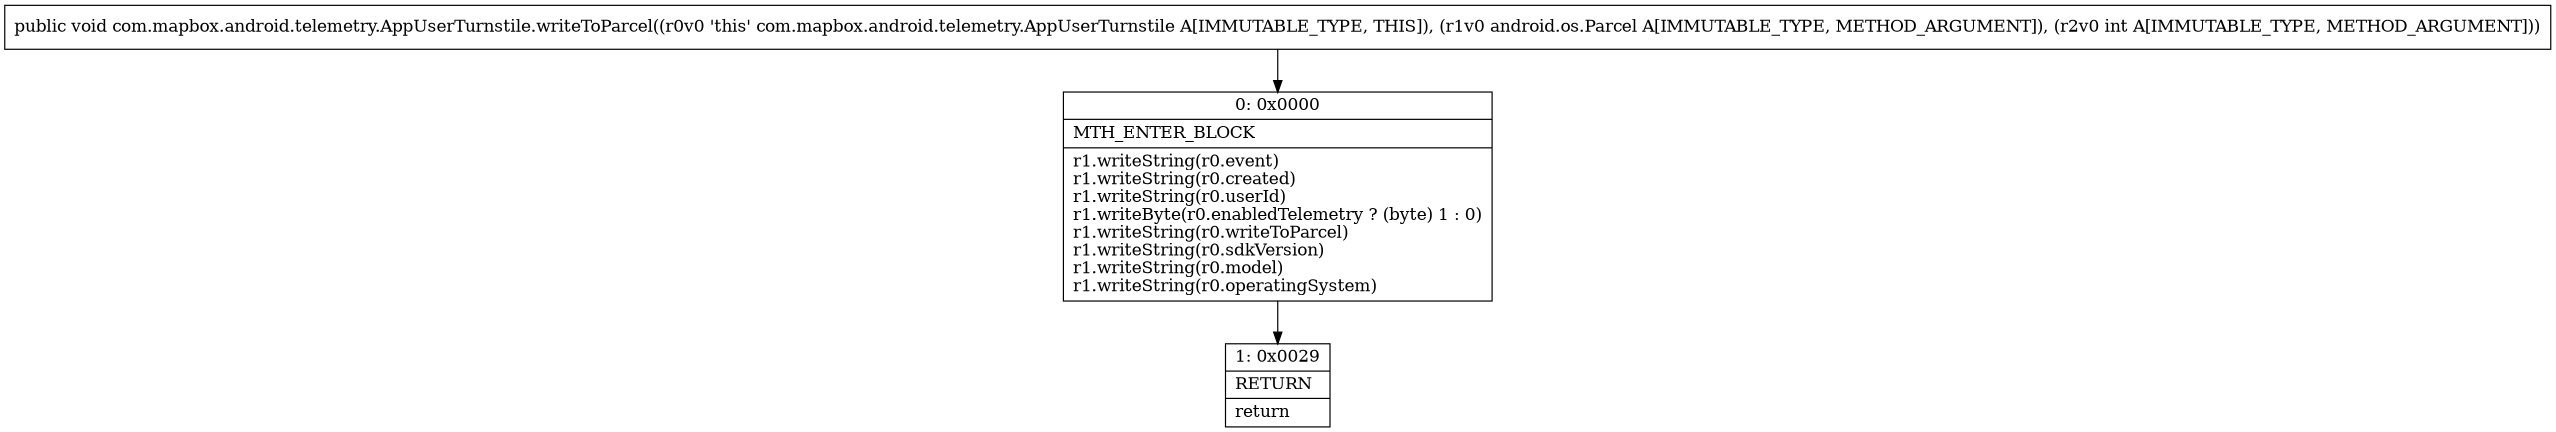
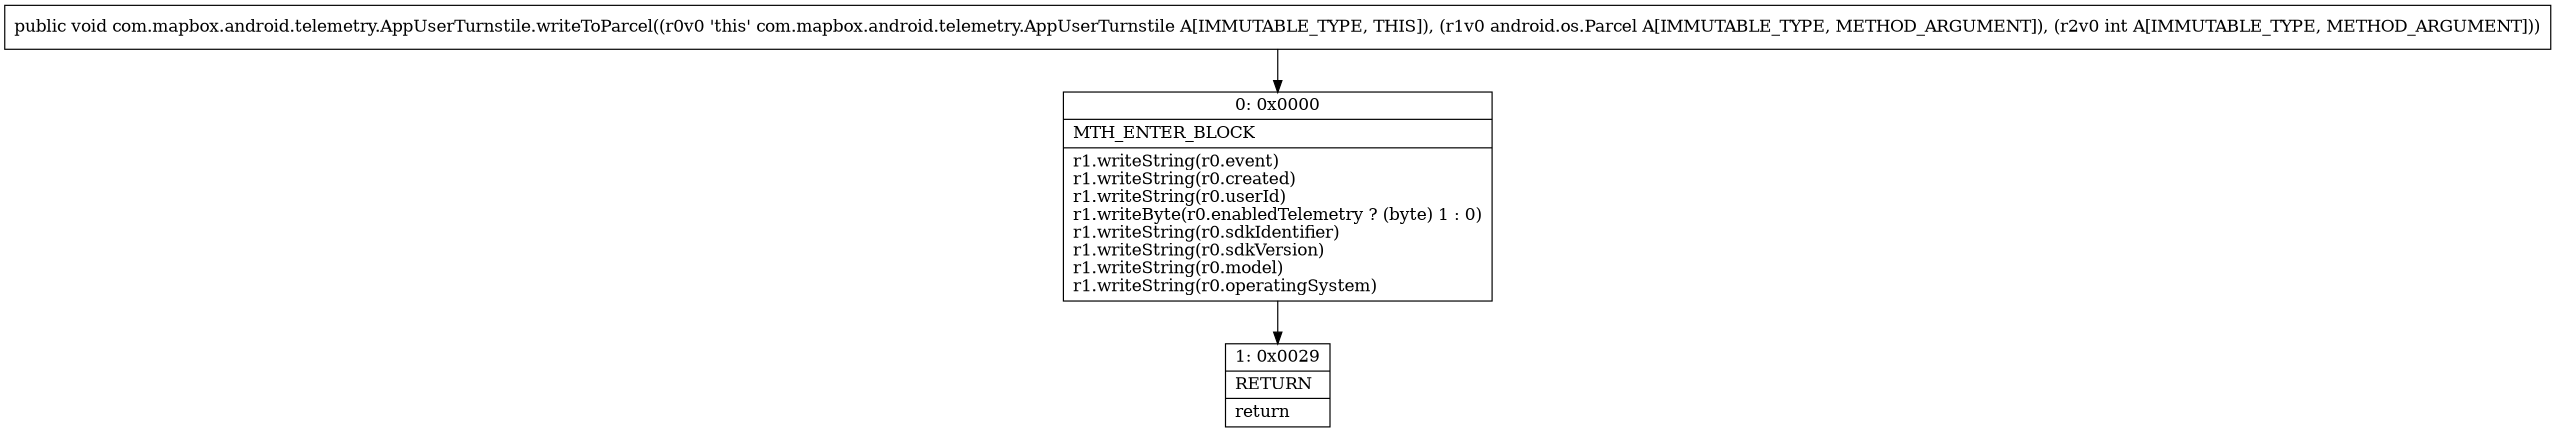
node "0: 0x0000": text "r1.writeString(r0.writeToParcel)" -> "r1.writeString(r0.sdkIdentifier)"
